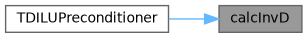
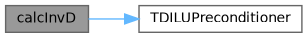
edge "TDILUPreconditioner" -> "calcInvD": reversed
